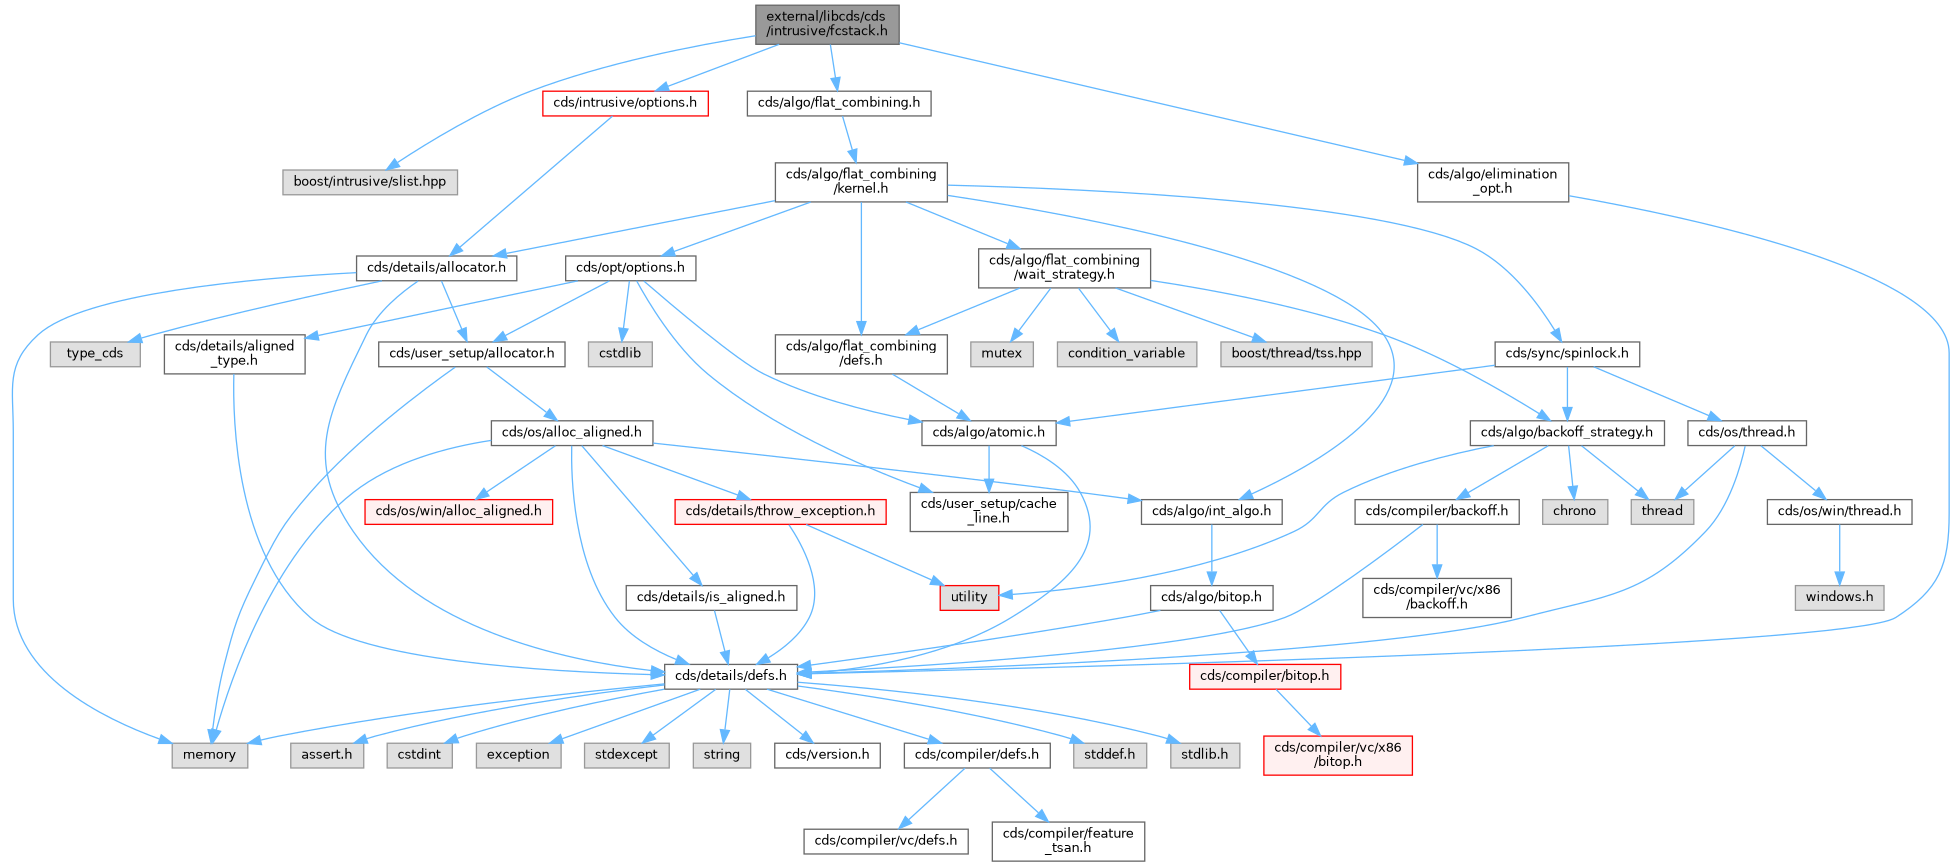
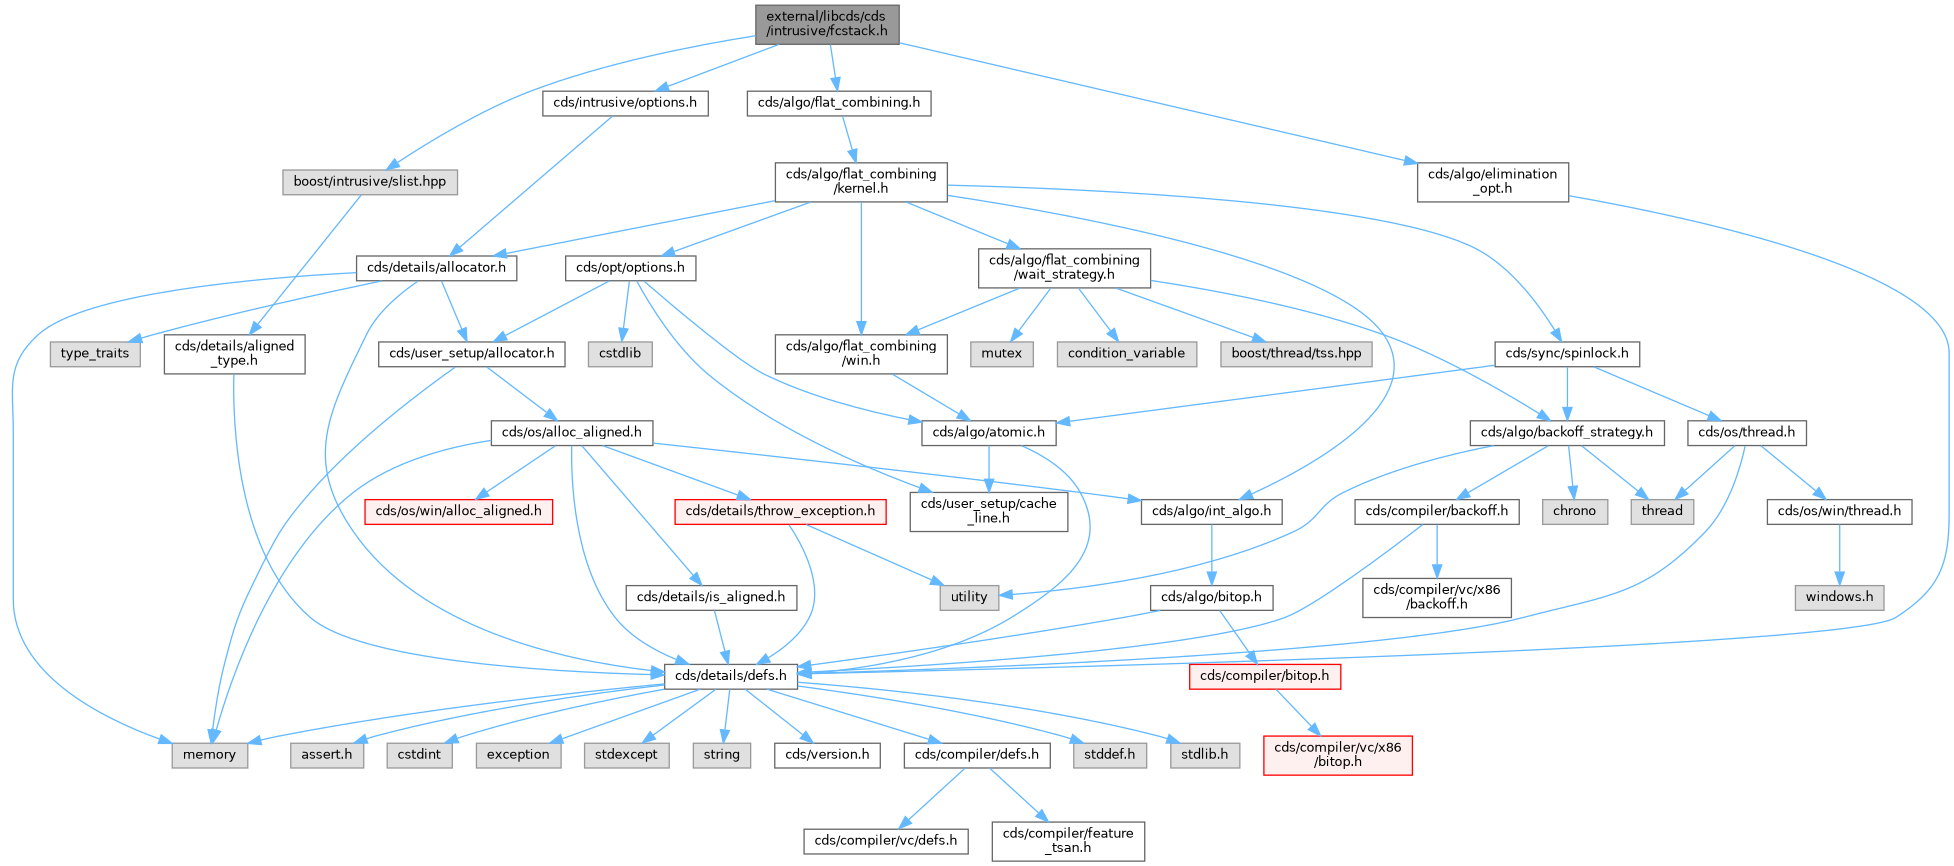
node "cds/intrusive/options.h": color red -> grey40
edge "cds/opt/options.h" -> "cds/details/aligned _type.h": now "boost/intrusive/slist.hpp" -> "cds/details/aligned _type.h"
node "type_cds": label "type_cds" -> "type_traits"
node "cds/algo/flat_combining /defs.h": label "cds/algo/flat_combining /defs.h" -> "cds/algo/flat_combining /win.h"
node "utility": color red -> grey60
